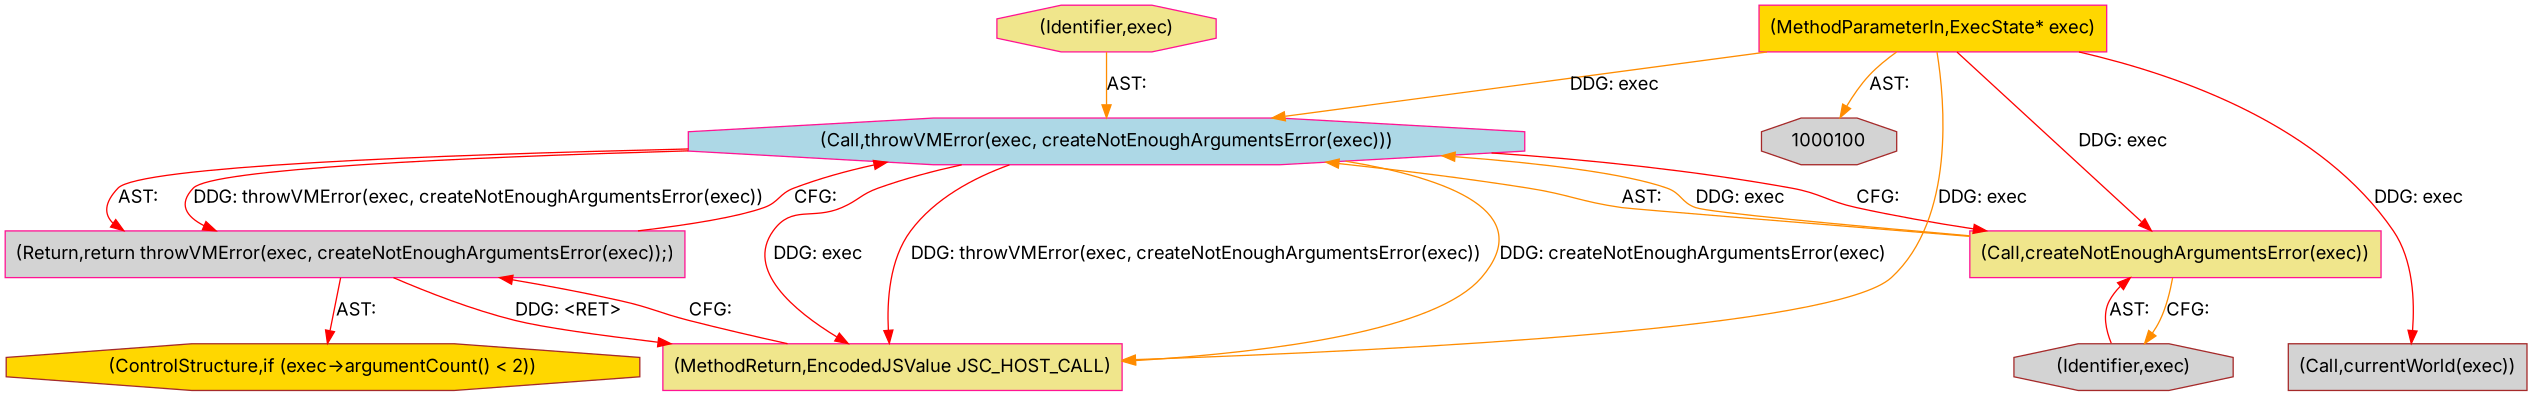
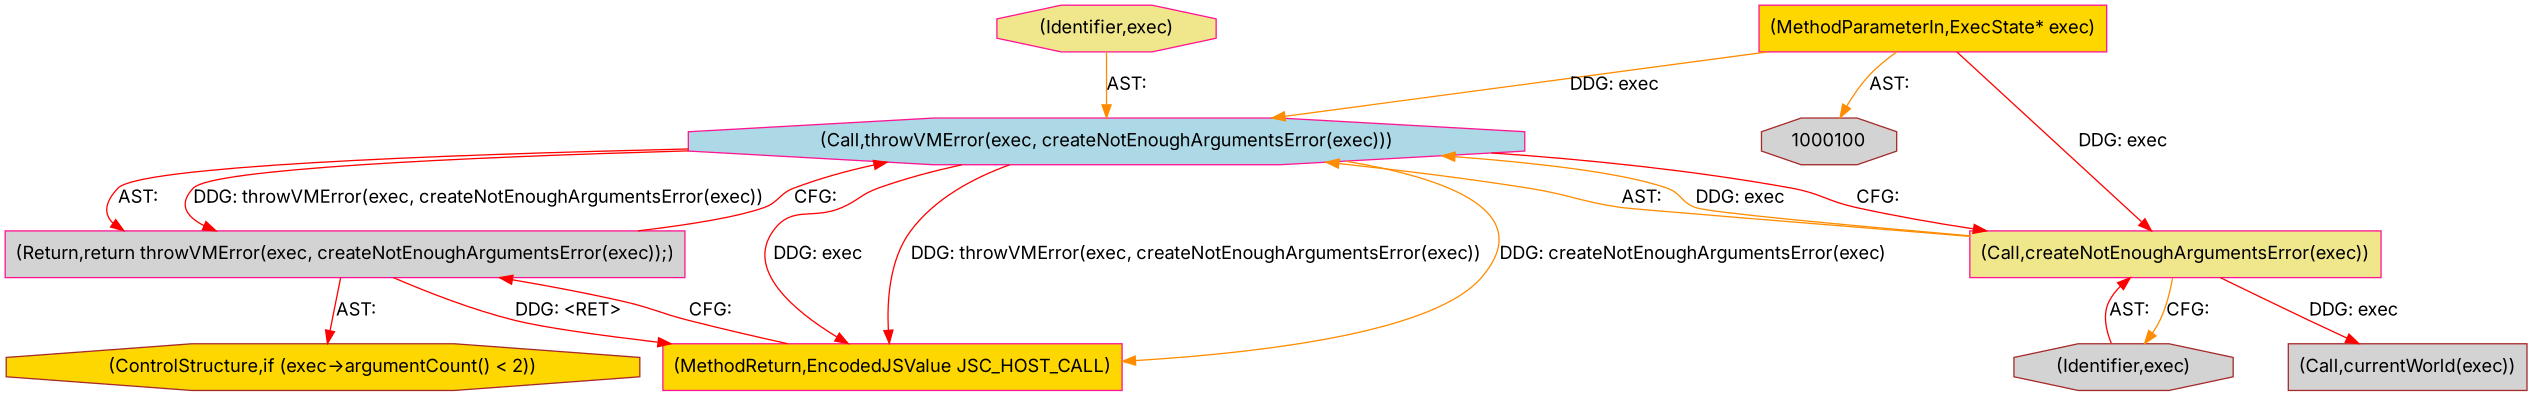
edge "(MethodParameterIn,ExecState* exec)" -> "(Call,currentWorld(exec))": now "(Call,createNotEnoughArgumentsError(exec))" -> "(Call,currentWorld(exec))"
edge "(MethodParameterIn,ExecState* exec)" -> "(MethodReturn,EncodedJSValue JSC_HOST_CALL)": removed, label "DDG: exec"
node "(MethodReturn,EncodedJSValue JSC_HOST_CALL)": fillcolor khaki -> gold
